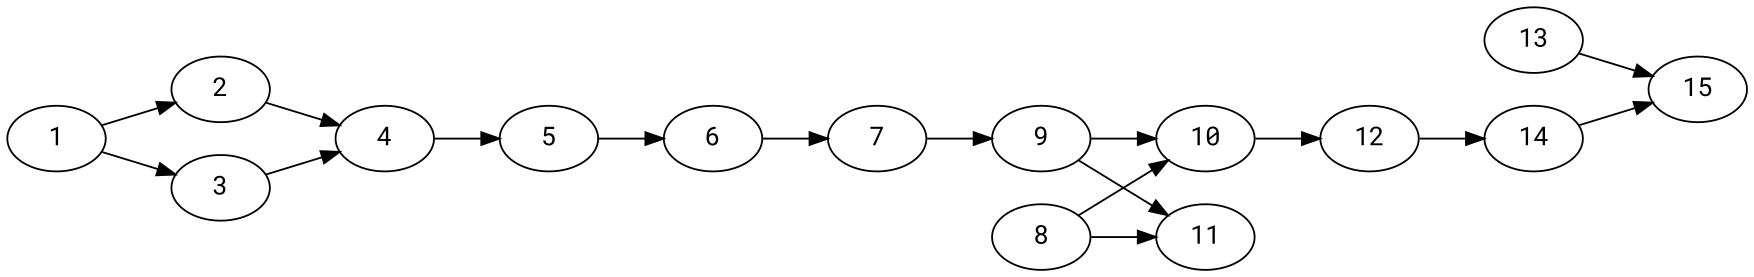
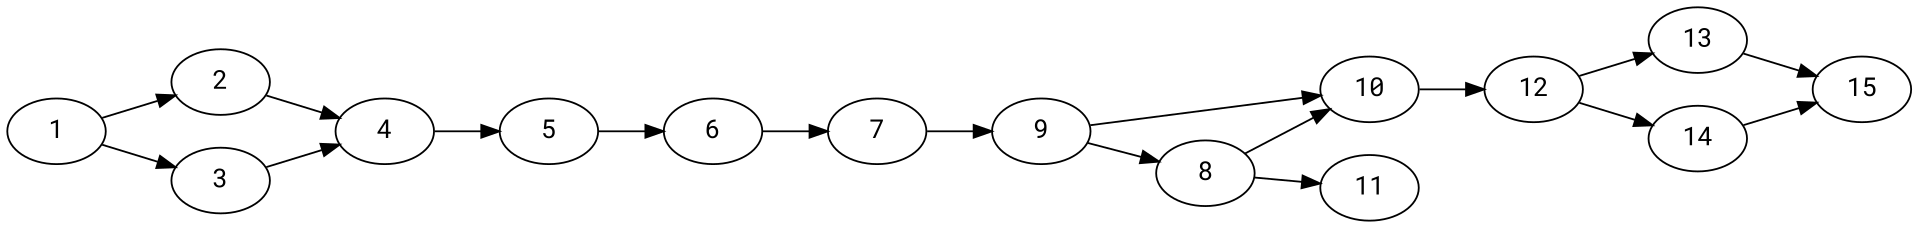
edge "12" -> "13": added
edge "9" -> "11": now "9" -> "8"
